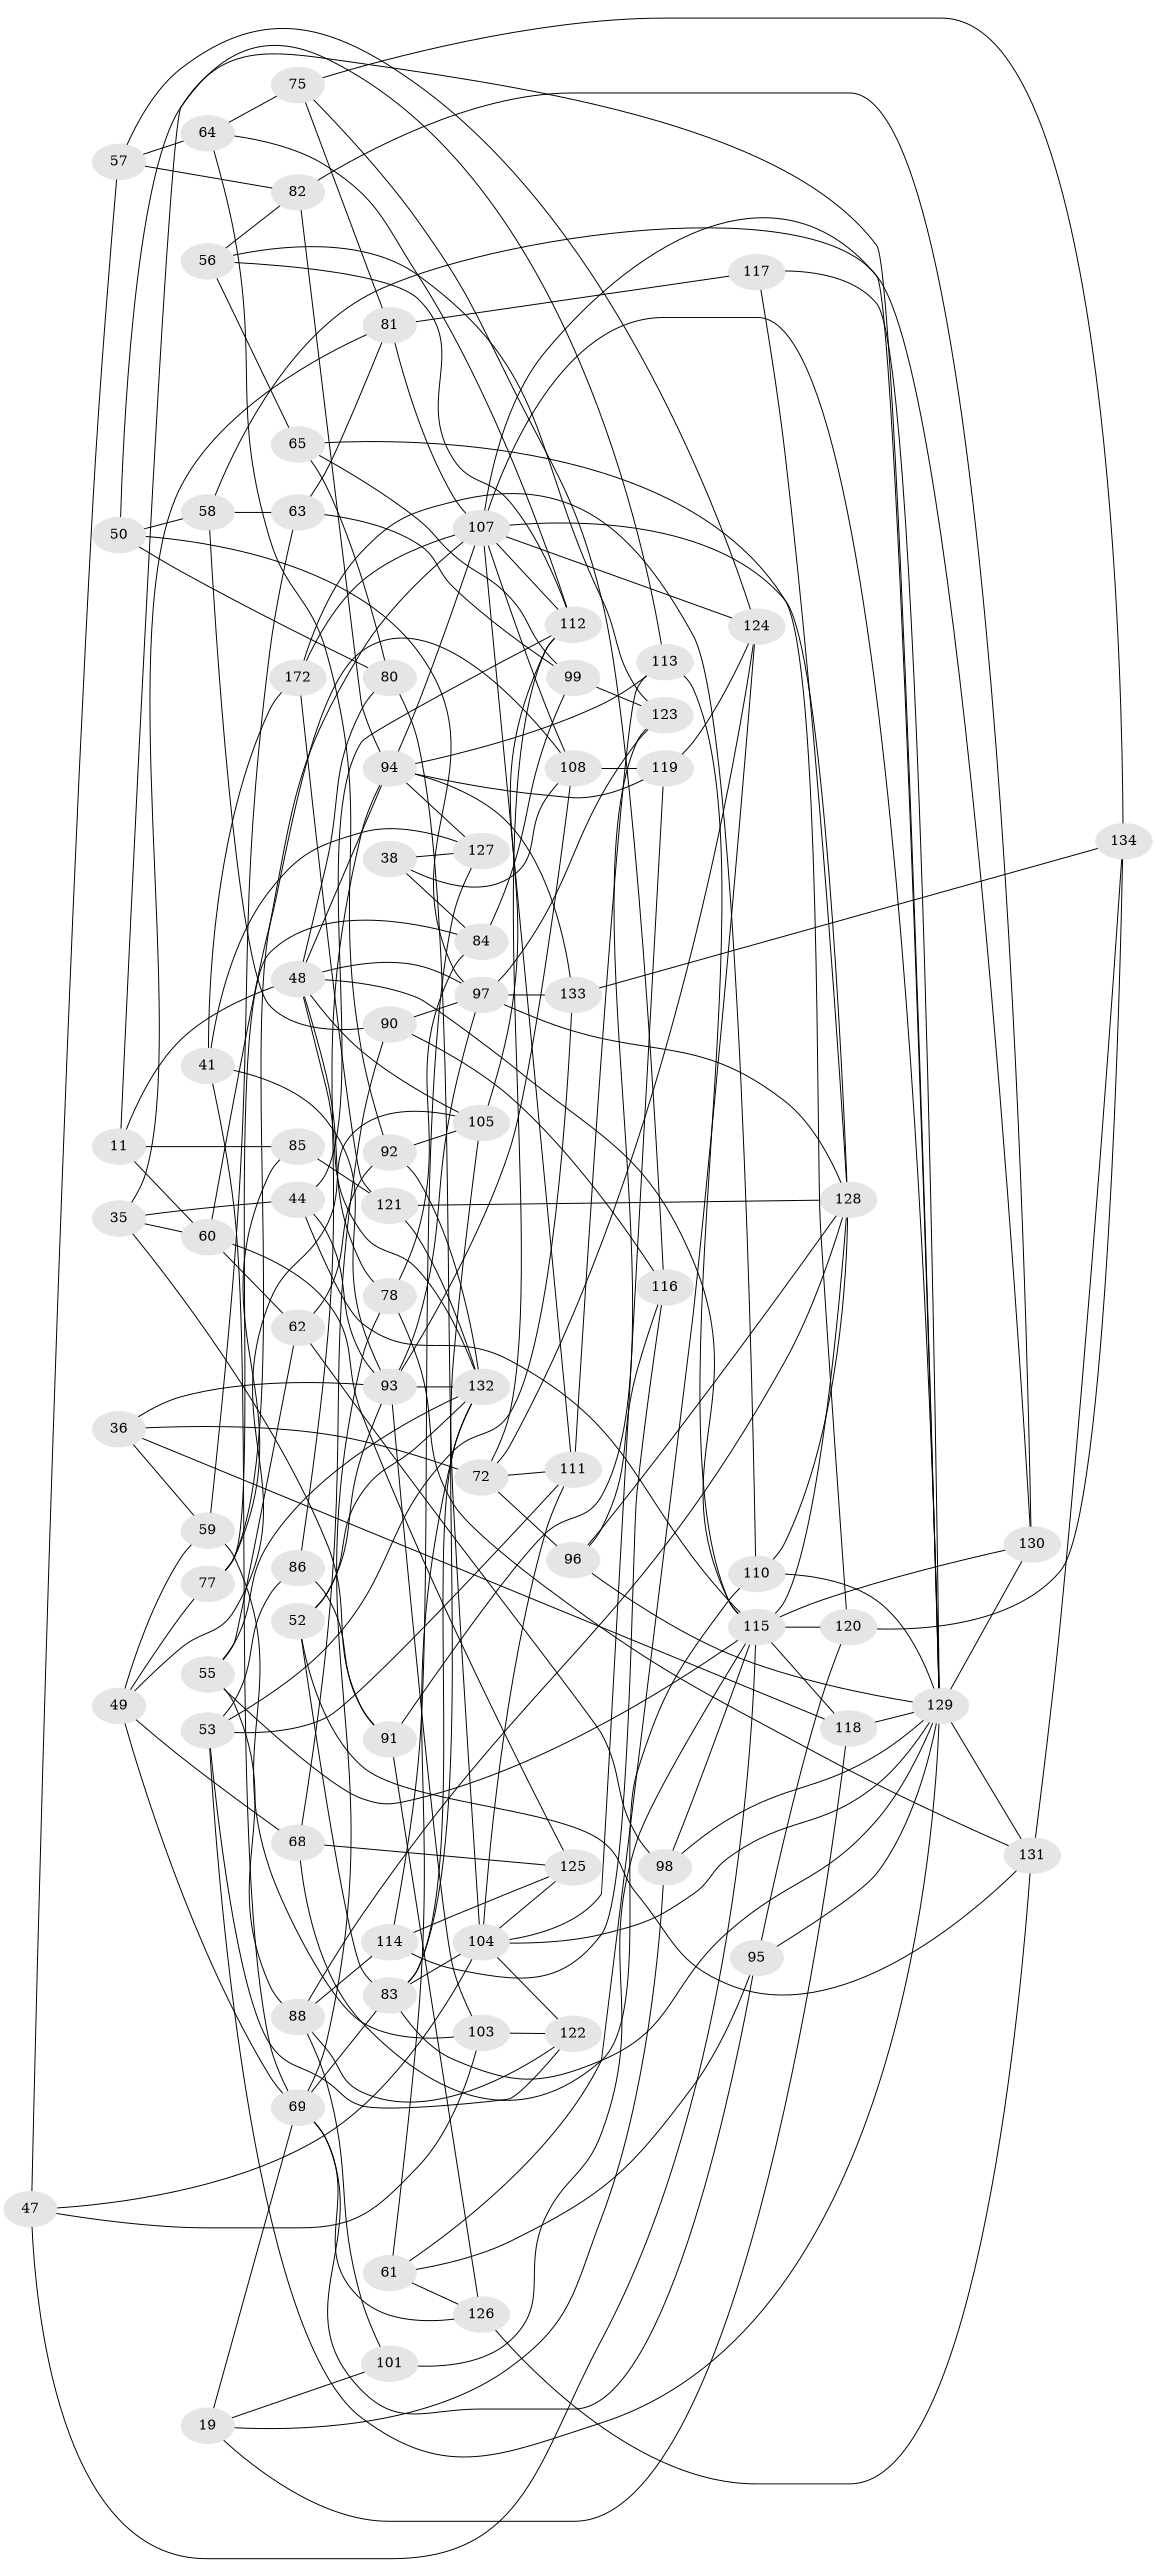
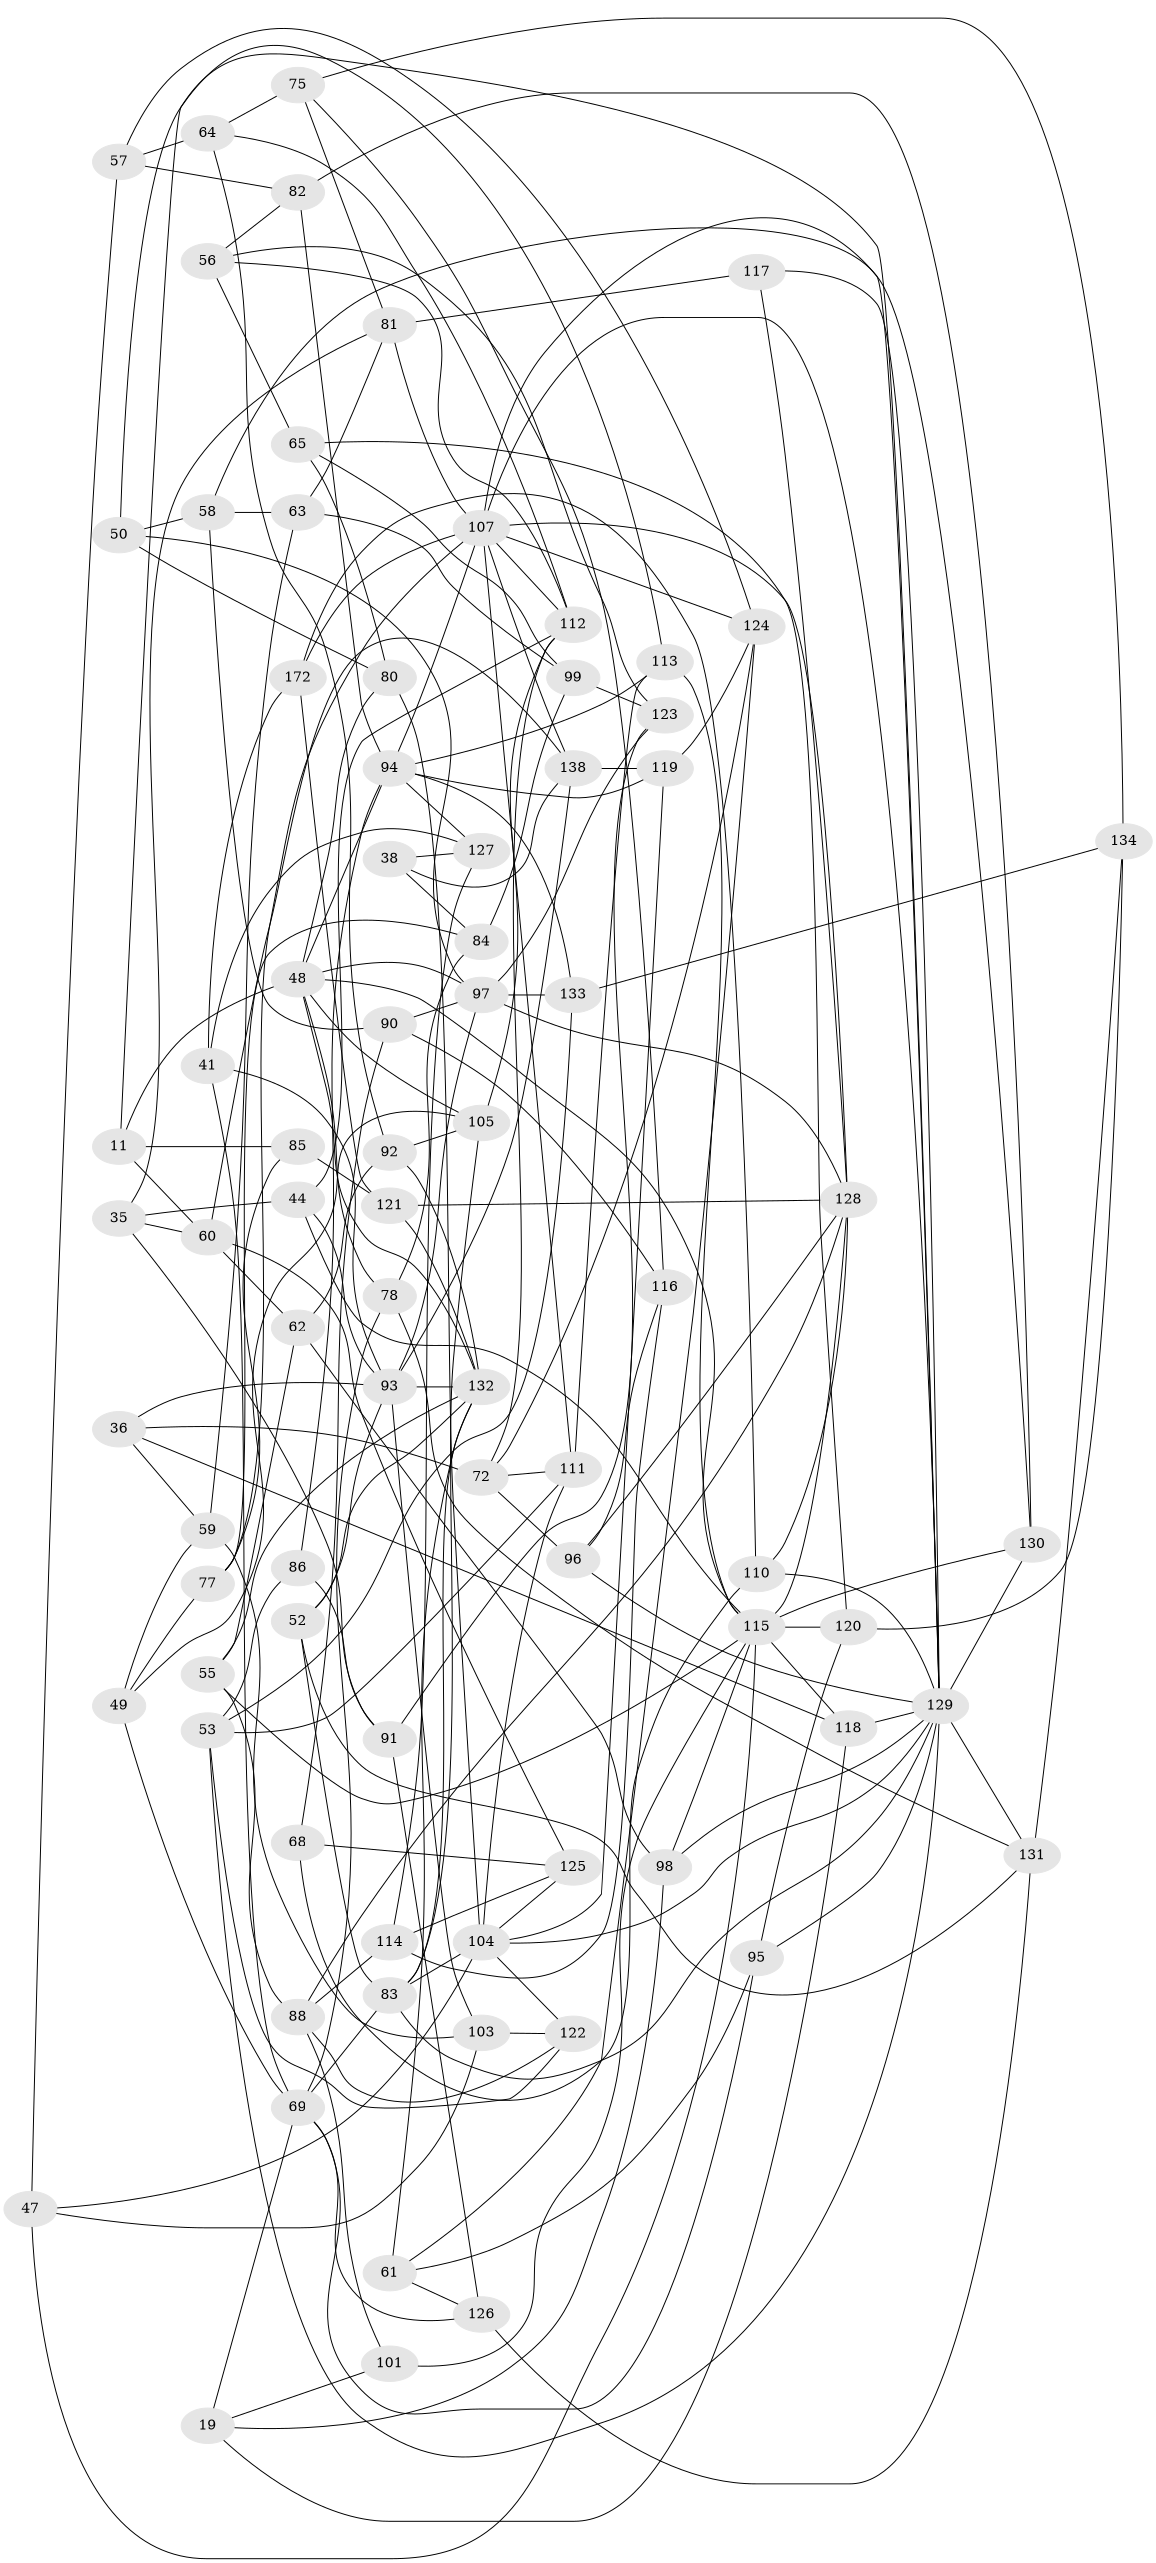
node "108": label "108" -> "138"
edge "49" -- "68": removed
